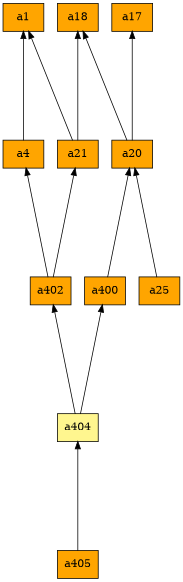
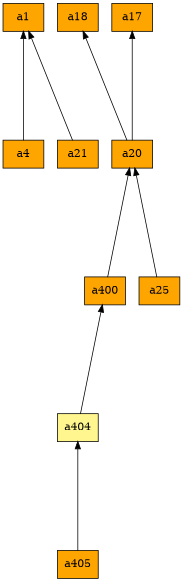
edge "a21" -> "a18": removed
node "a402": removed
